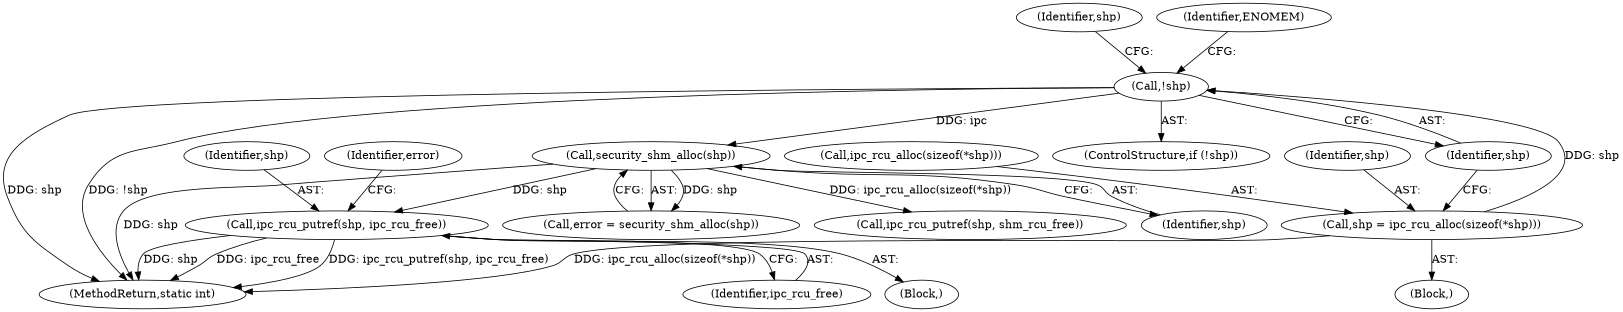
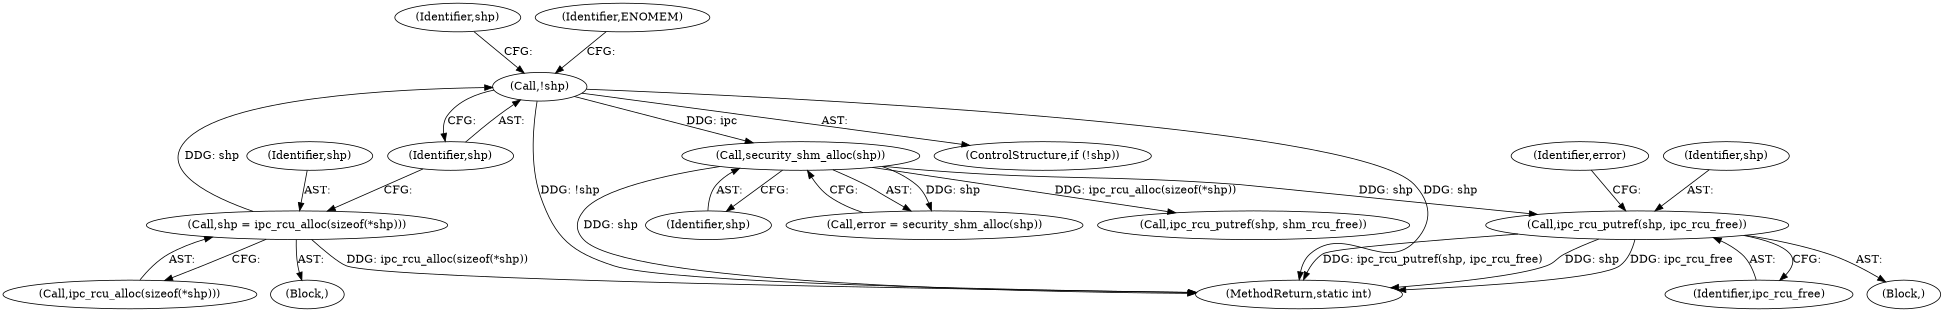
edge "(Call,shp = ipc_rcu_alloc(sizeof(*shp)))" -> "(Call,ipc_rcu_alloc(sizeof(*shp)))": added, label "CFG:"
